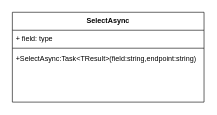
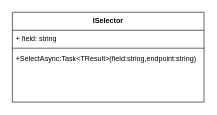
node "SelectAsync": label "SelectAsync" -> "ISelector"
node "+ field: type": label "+ field: type" -> "+ field: string"
